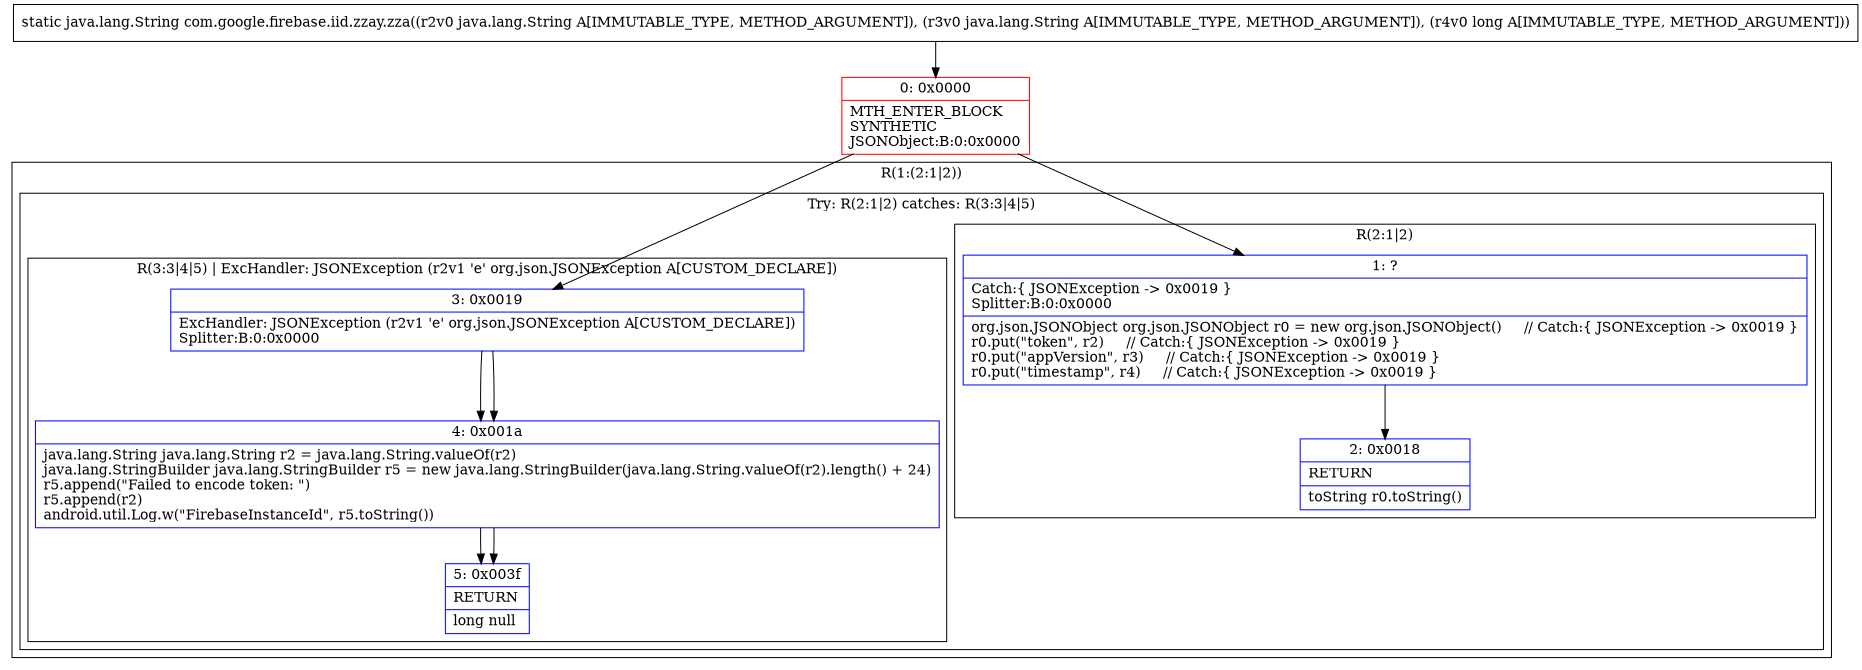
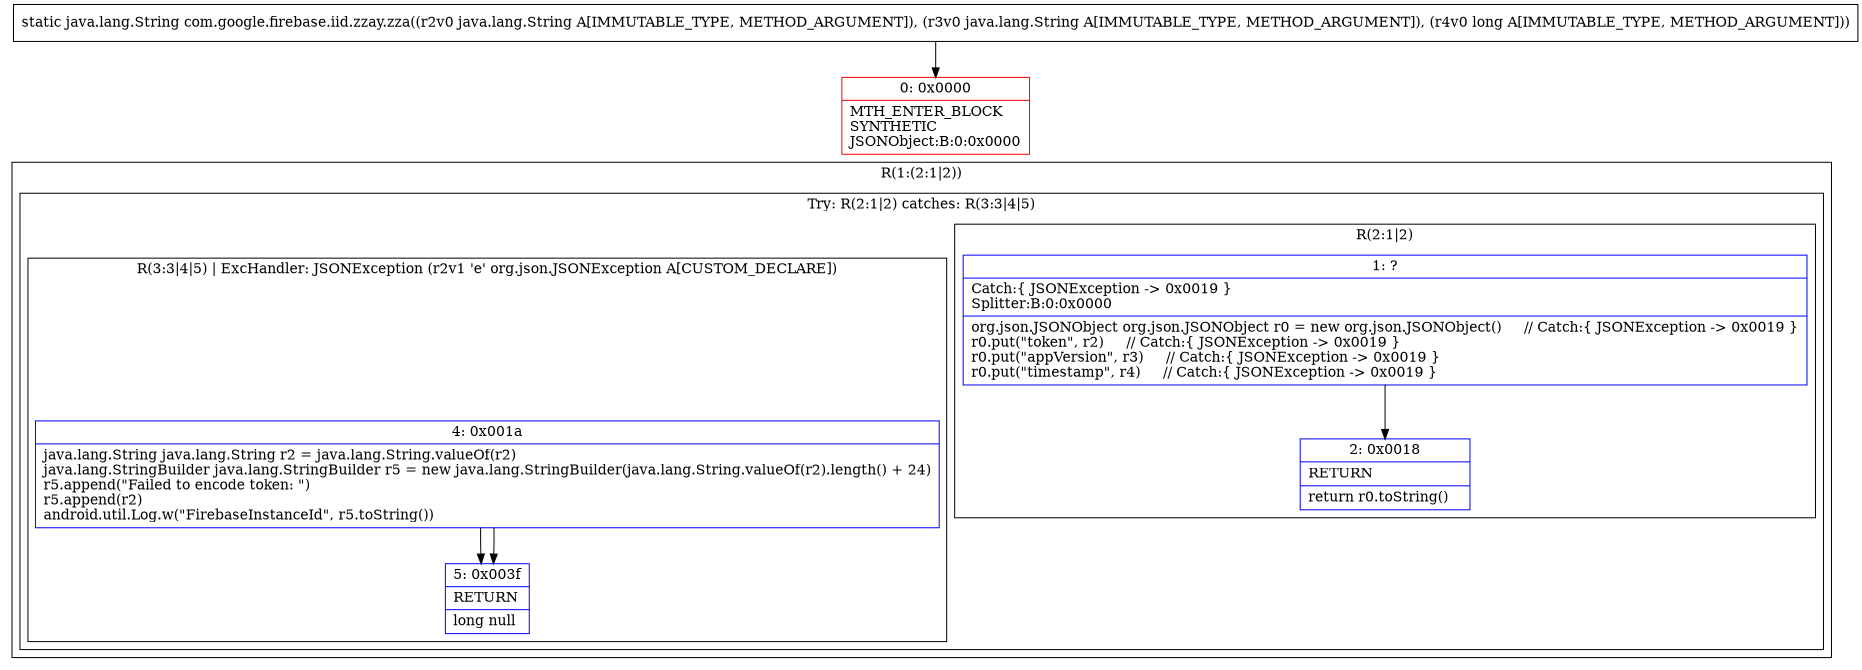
edge "0: 0x0000" -> "1: ?": removed
node "3: 0x0019": removed
node "2: 0x0018": text "toString r0.toString()" -> "return r0.toString()"
